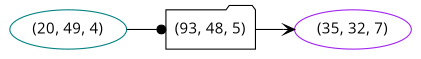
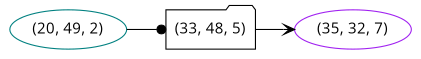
node "(20, 49, 4)": label "(20, 49, 4)" -> "(20, 49, 2)"
node "(93, 48, 5)": label "(93, 48, 5)" -> "(33, 48, 5)"
